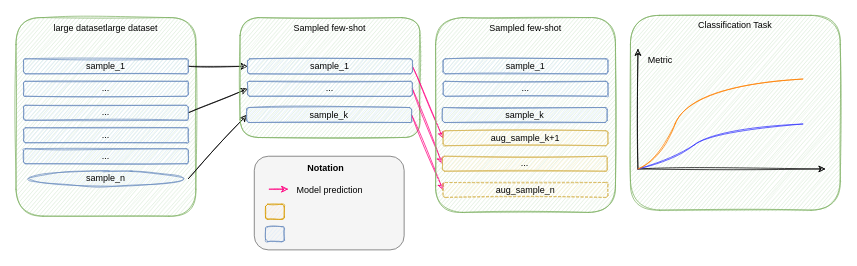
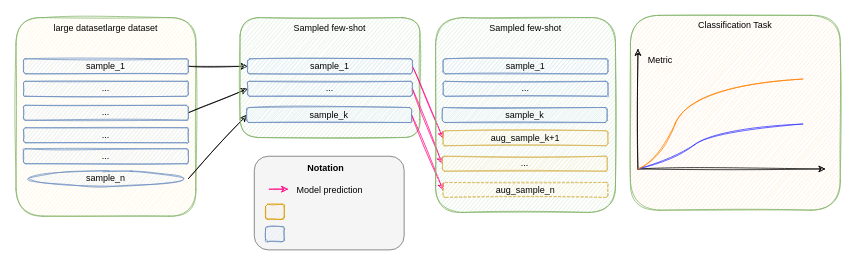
node "large datasetlarge dataset": fillcolor #d5e8d4 -> #fff2cc
node "Classification Task": fillcolor #d5e8d4 -> #ffe6cc
